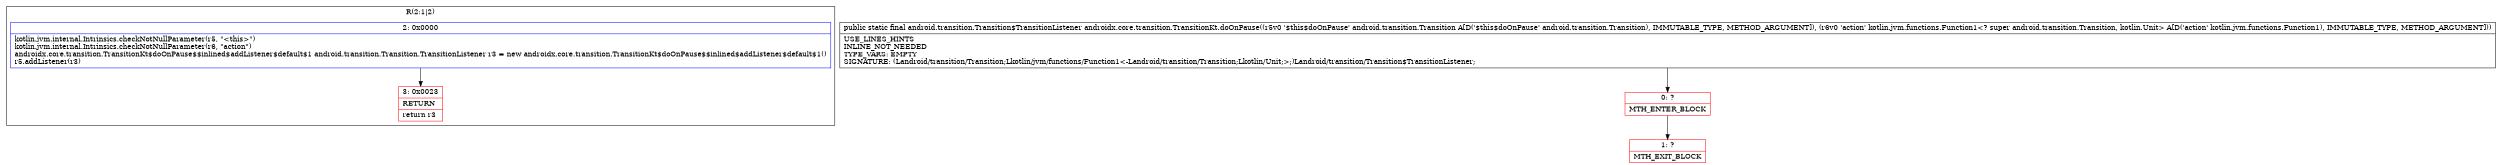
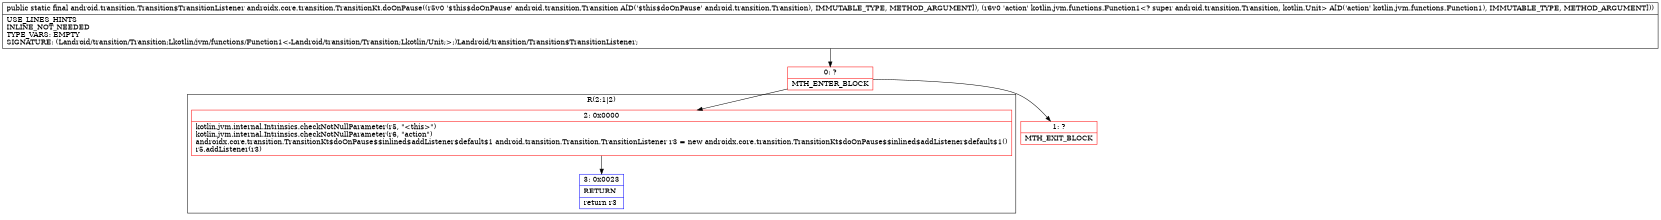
node "2: 0x0000": color blue -> red
edge "0: ?" -> "2: 0x0000": added
node "3: 0x0023": color red -> blue
